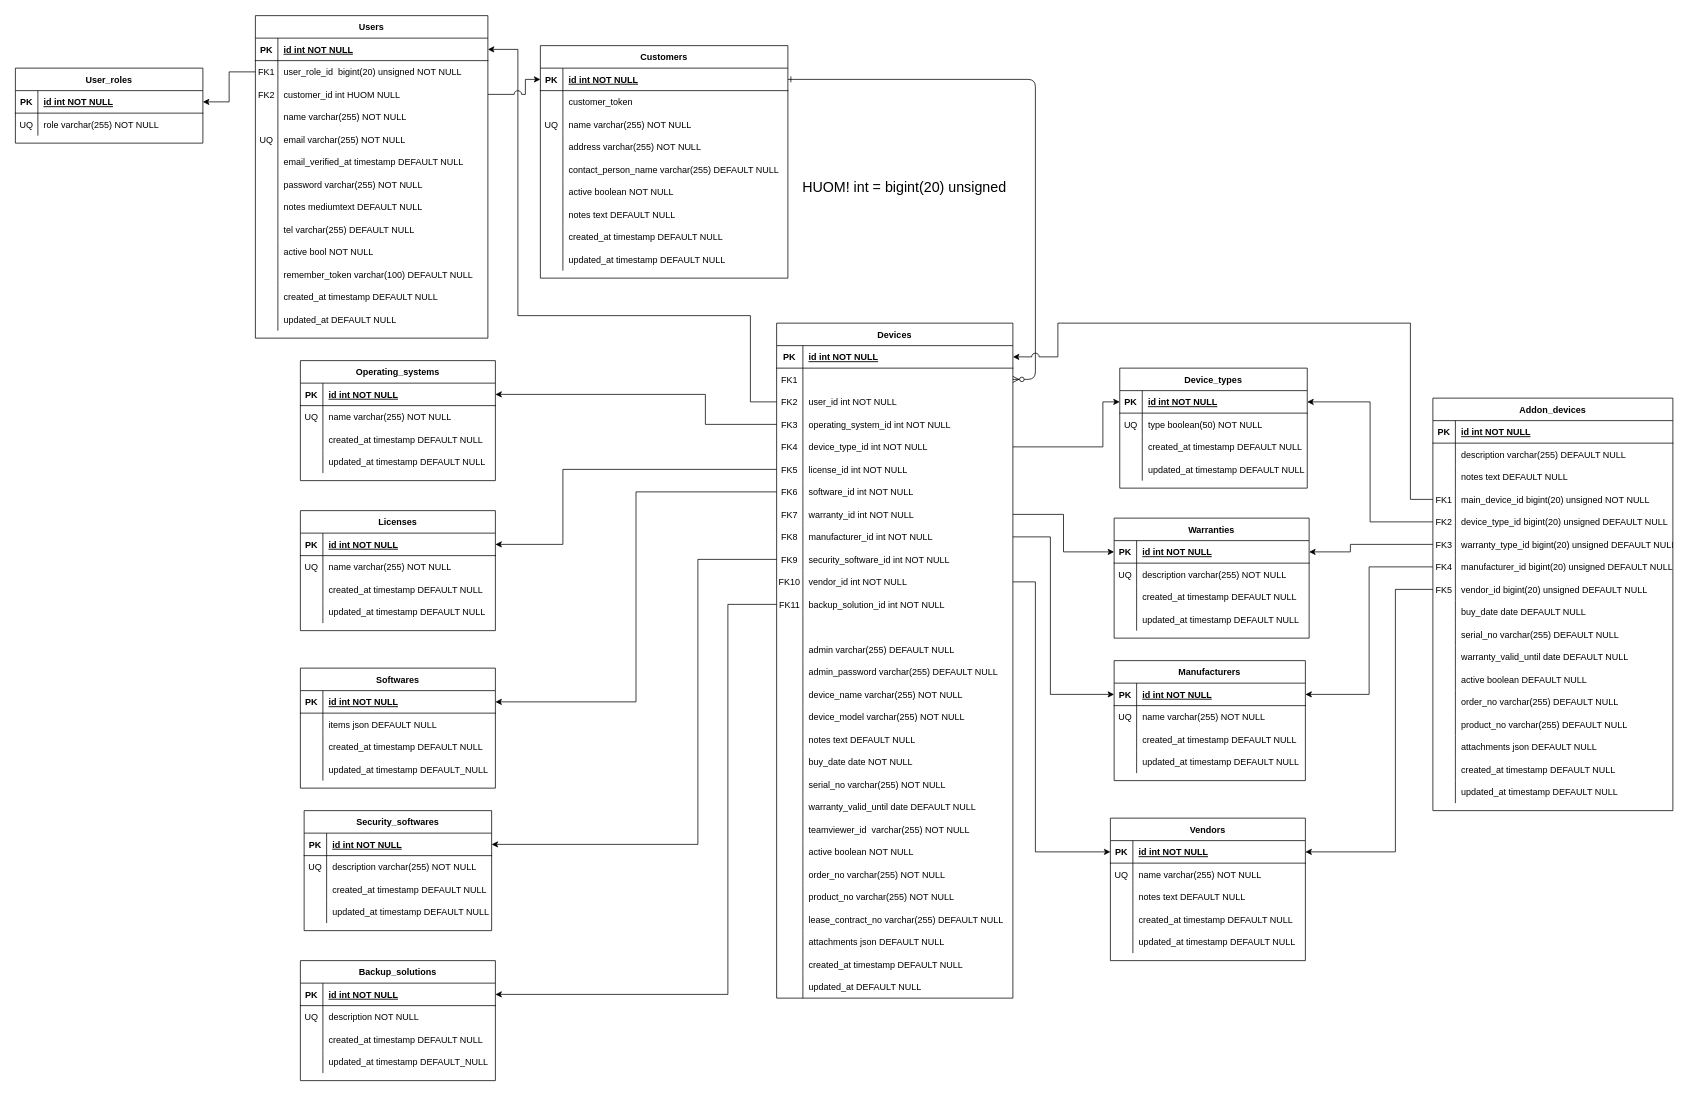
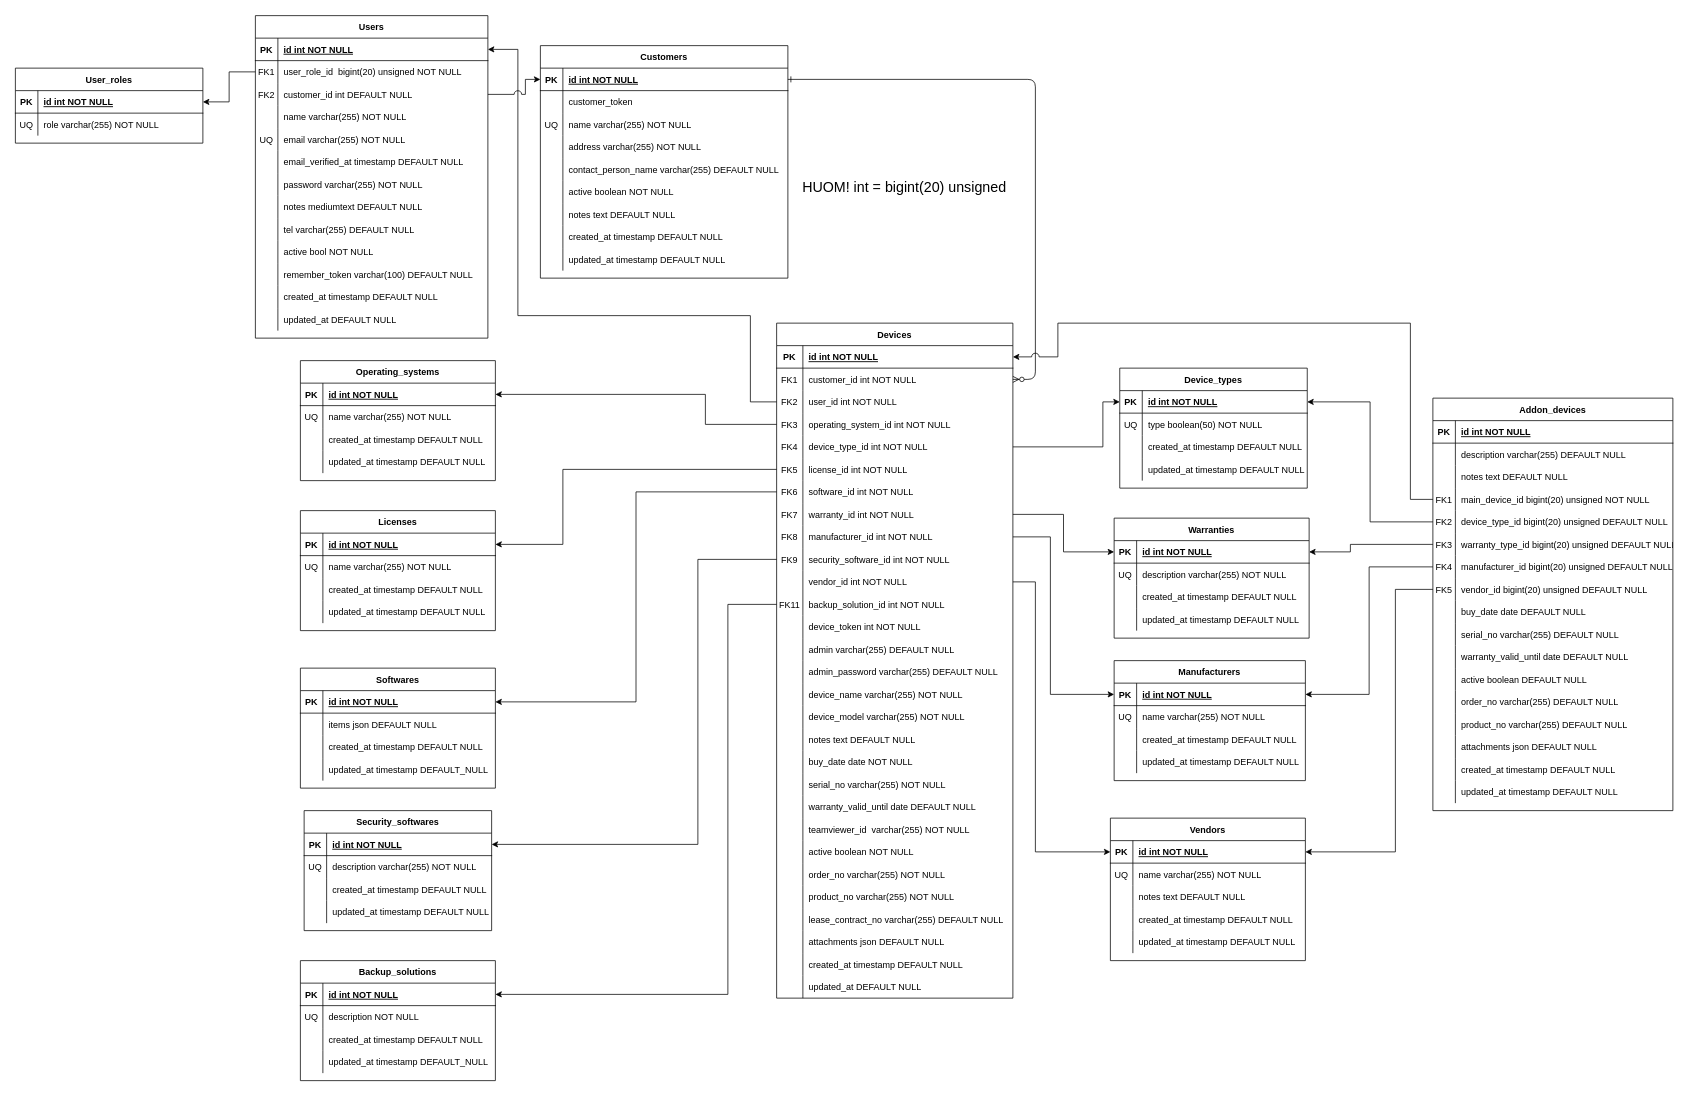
node "customer_id int HUOM NULL": label "customer_id int HUOM NULL" -> "customer_id int DEFAULT NULL"
node "customer_id int NOT NULL": added
node "FK10": removed
node "device_token int NOT NULL": added
